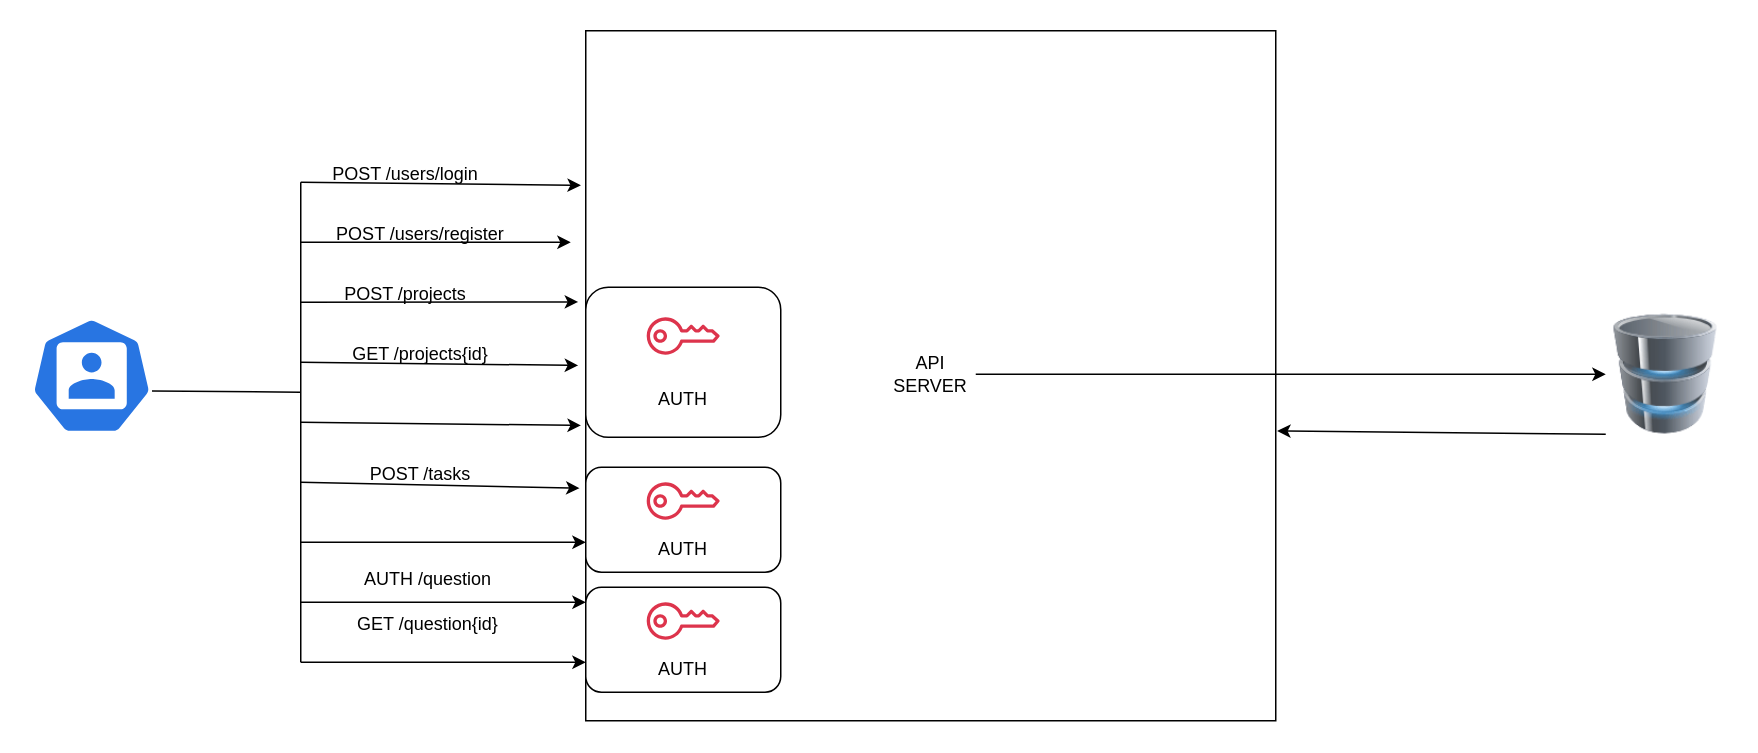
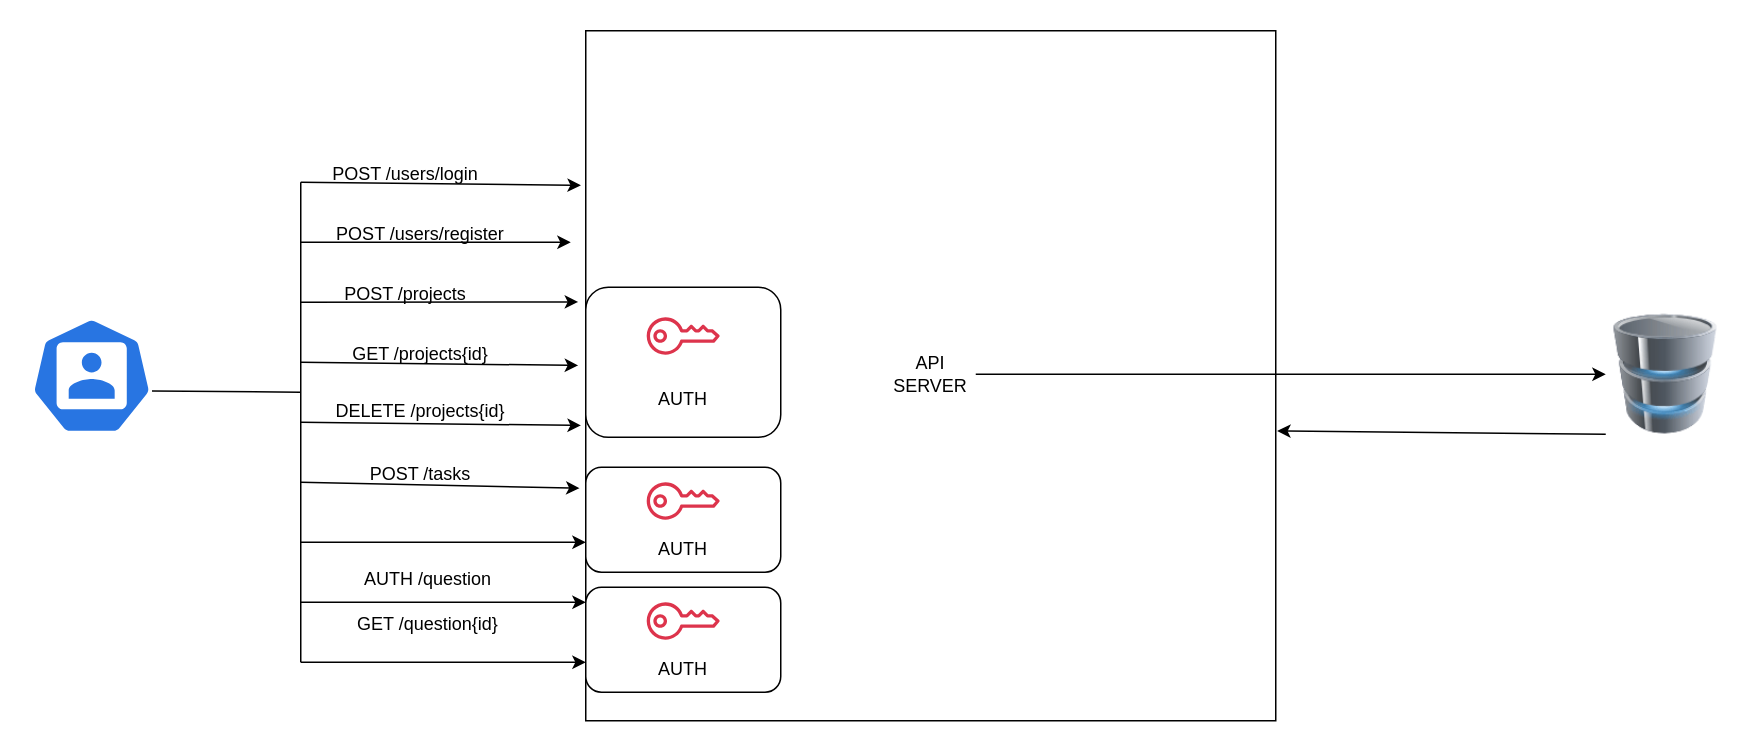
node "DELETE /projects{id}": added
